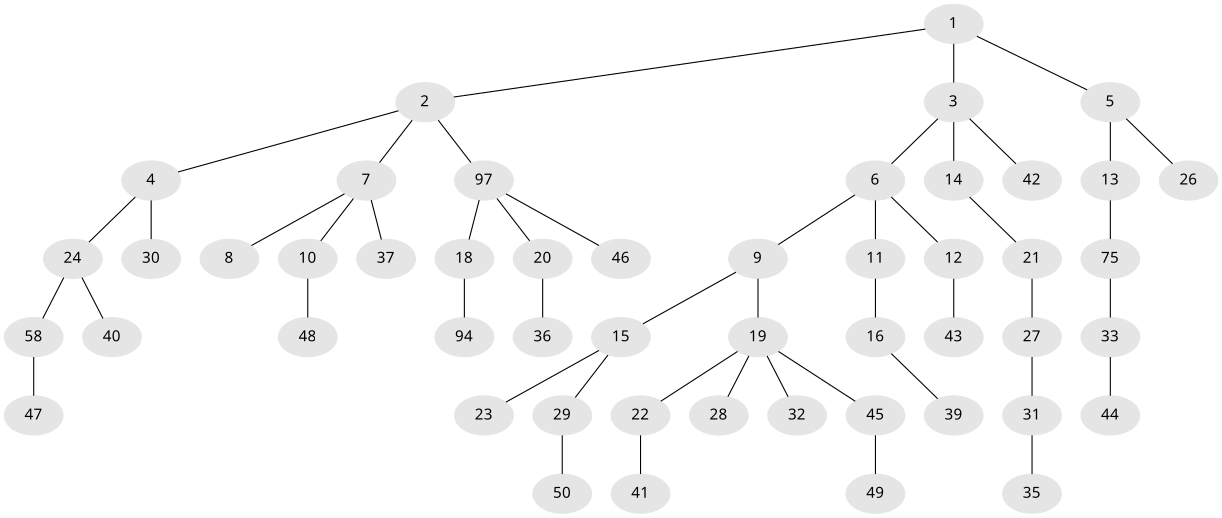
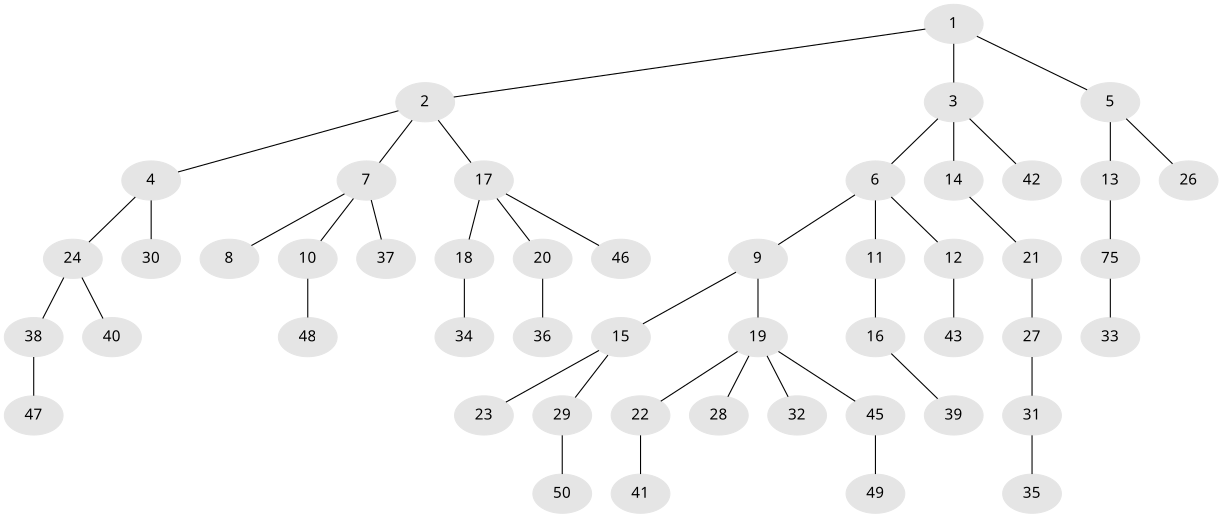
node "97": label "97" -> "17"
node "58": label "58" -> "38"
node "94": label "94" -> "34"
node "44": removed
